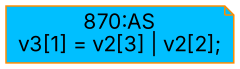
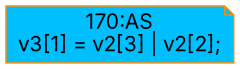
node "870:AS v3[1] = v2[3] | v2[2];": label "870:AS v3[1] = v2[3] | v2[2];" -> "170:AS v3[1] = v2[3] | v2[2];"
